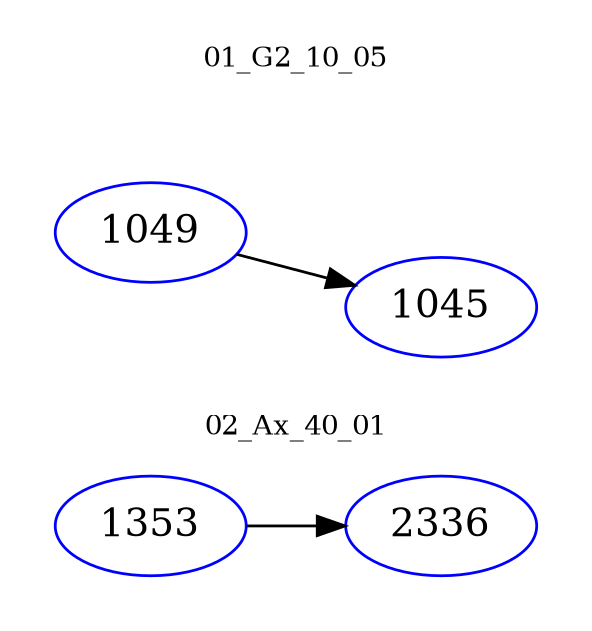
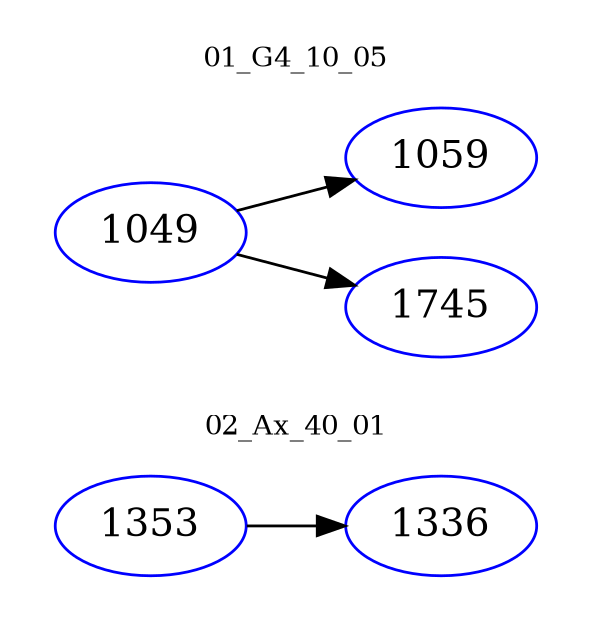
cluster "01_G2_10_05": label "01_G2_10_05" -> "01_G4_10_05"
node "1059": added
node "1045": label "1045" -> "1745"
node "2336": label "2336" -> "1336"
